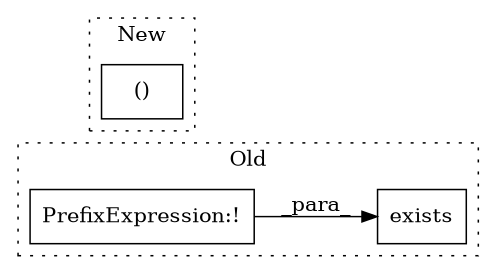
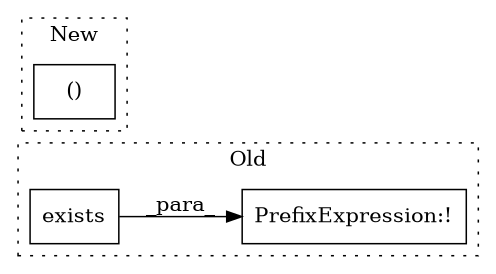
edge "PrefixExpression:!" -> "exists": reversed
